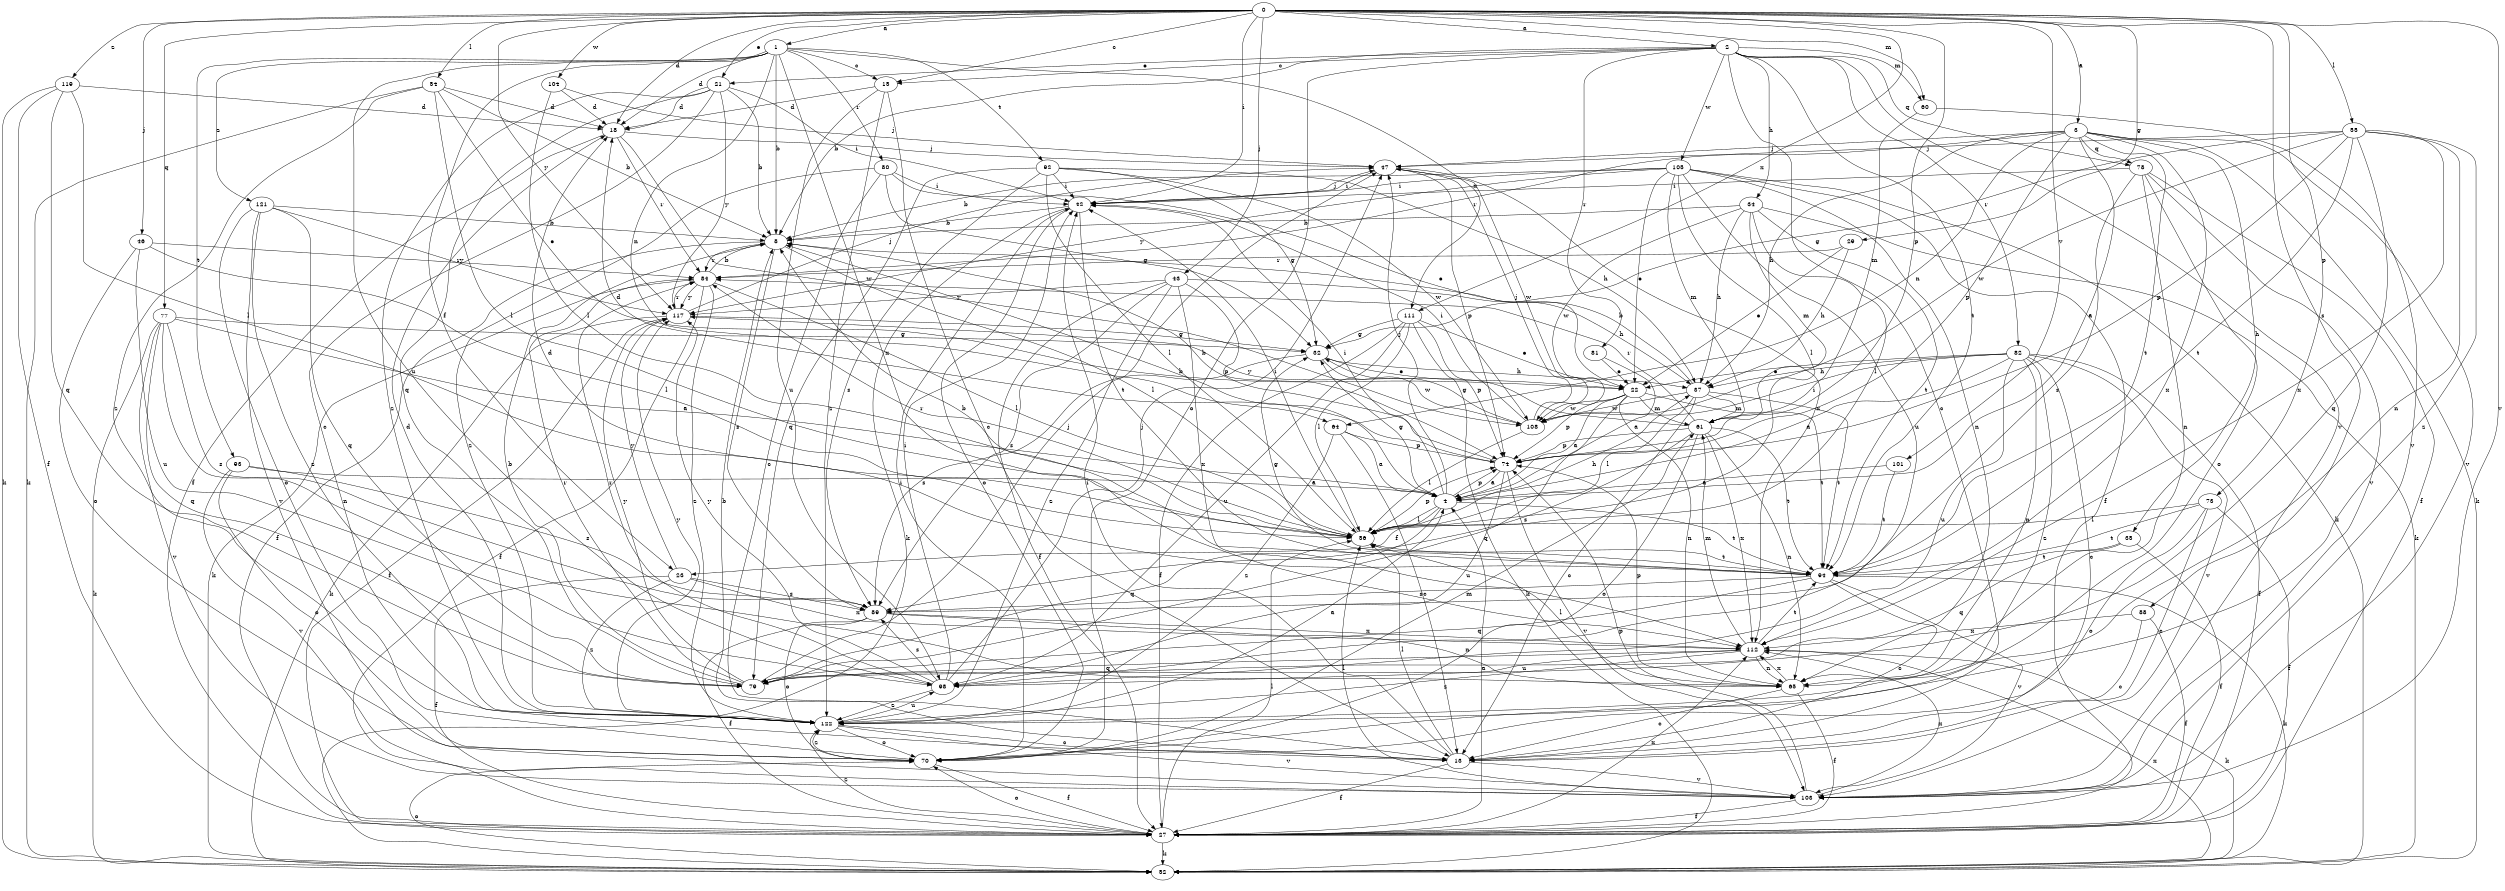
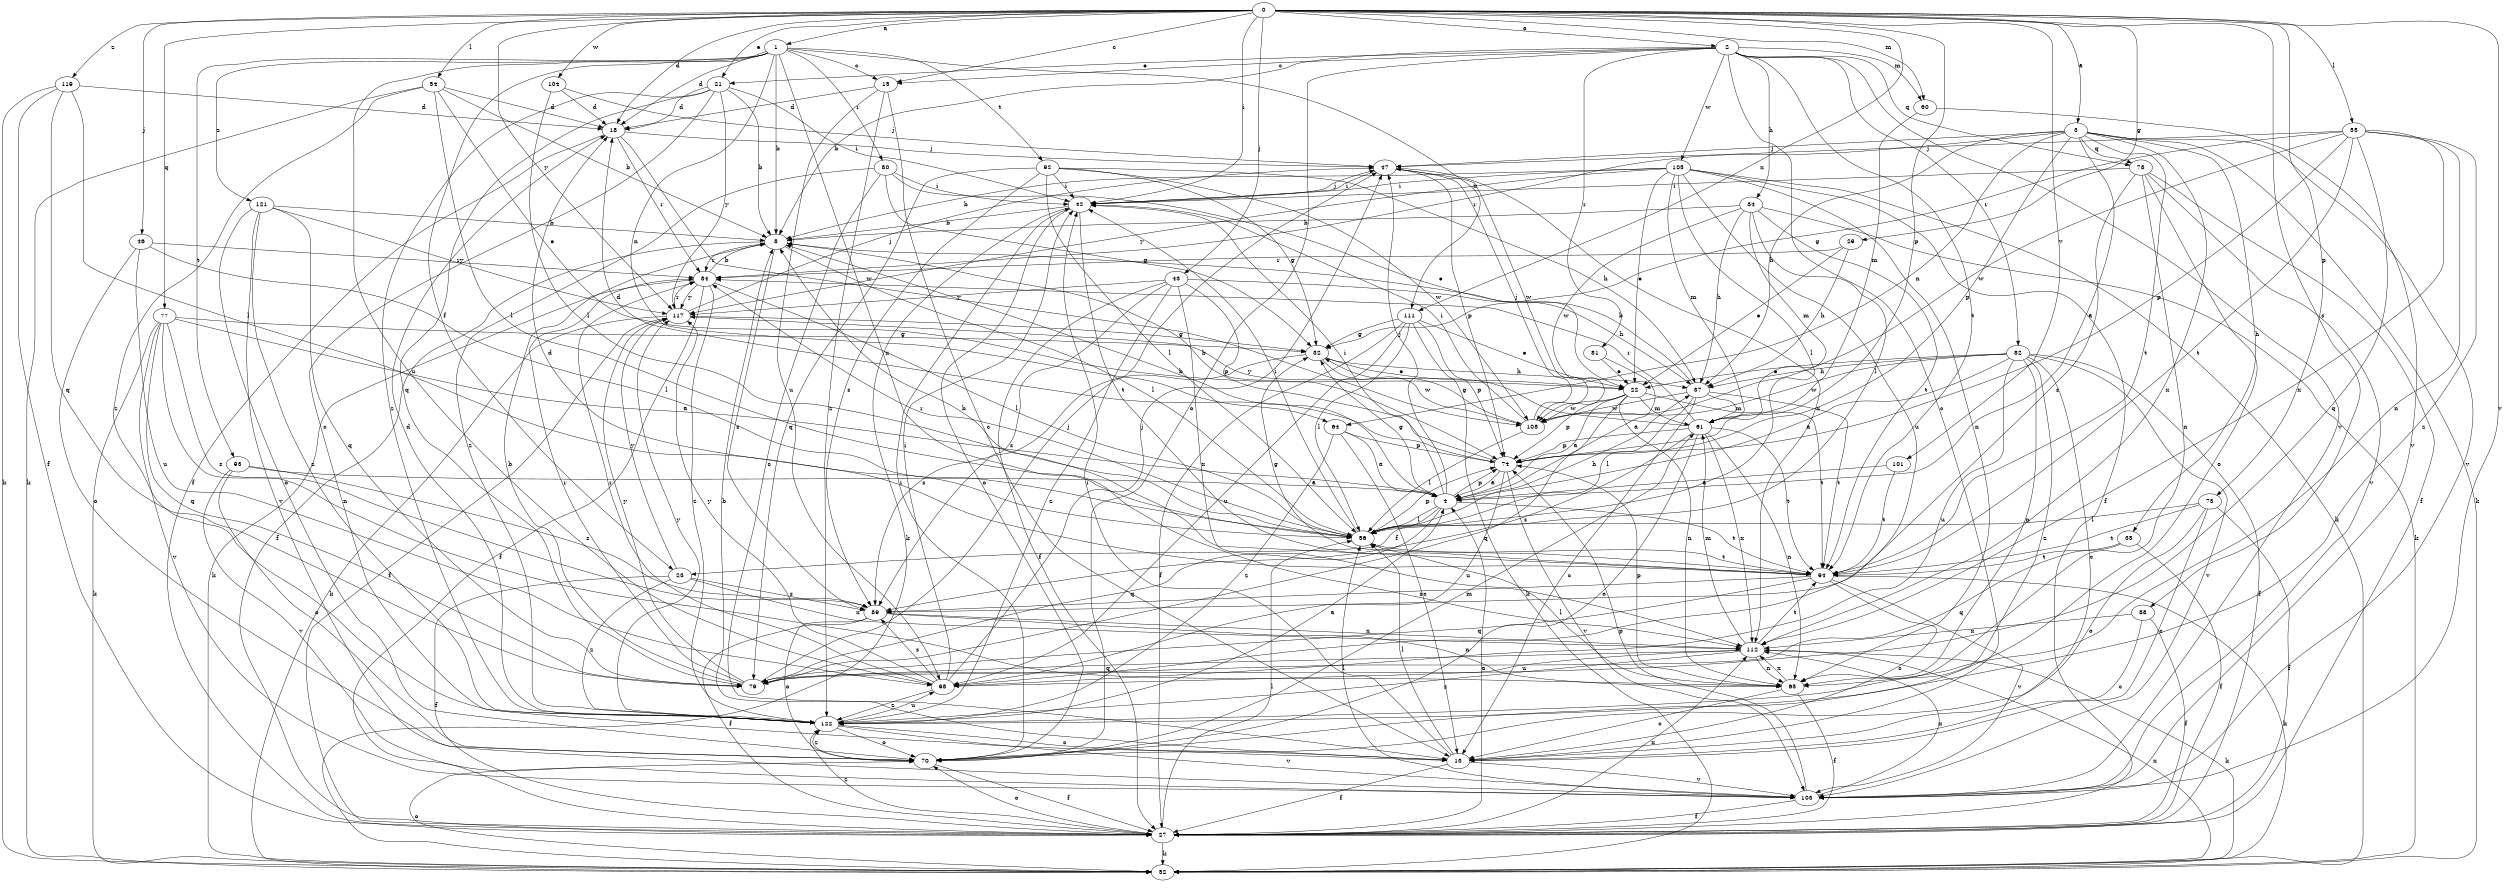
edge "82" -> "108": label "i" -> "w"
